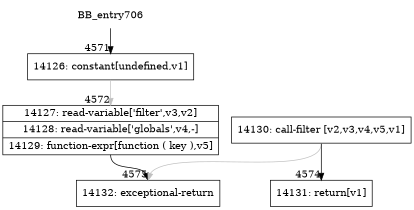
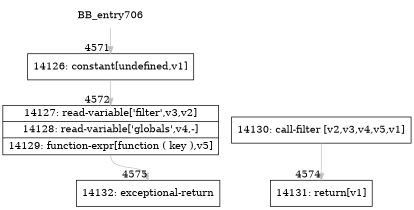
edge "BB_entry706" -> "14126: constant[undefined,v1]": color black -> gray
edge "14130: call-filter [v2,v3,v4,v5,v1]" -> "14131: return[v1]": color black -> gray
edge "14130: call-filter [v2,v3,v4,v5,v1]" -> "14132: exceptional-return": removed
edge "14127: read-variable['filter',v3,v2]" -> "14132: exceptional-return": color black -> gray
